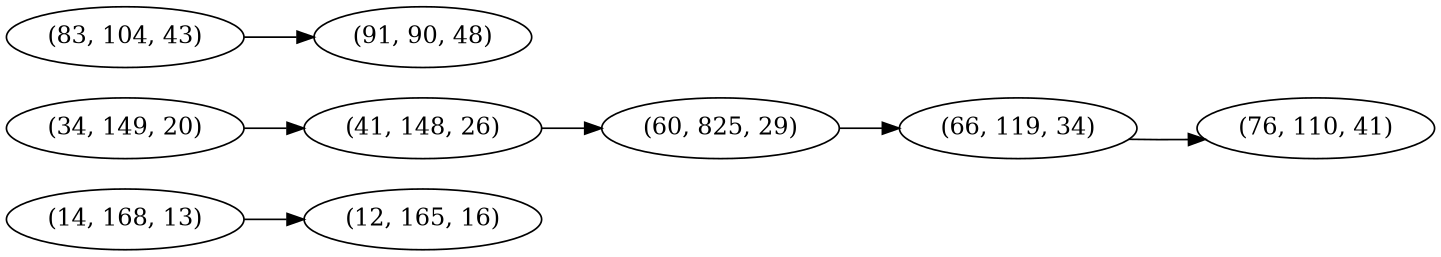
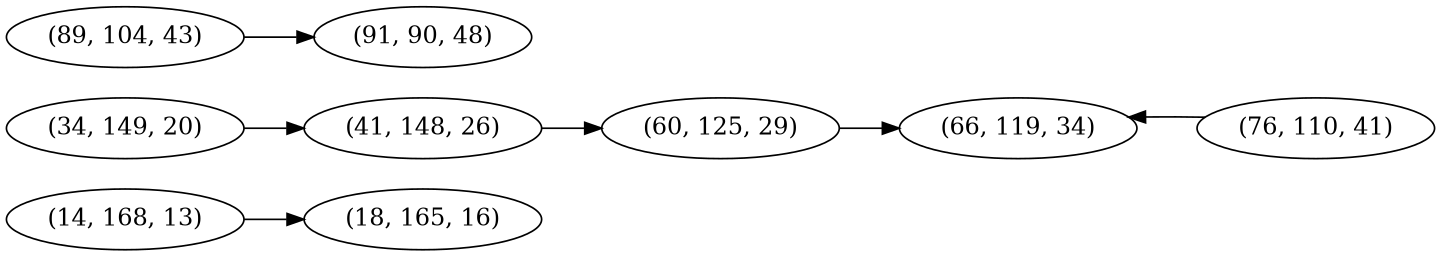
node "(83, 104, 43)": label "(83, 104, 43)" -> "(89, 104, 43)"
node "(60, 825, 29)": label "(60, 825, 29)" -> "(60, 125, 29)"
edge "(66, 119, 34)" -> "(76, 110, 41)": reversed
node "(12, 165, 16)": label "(12, 165, 16)" -> "(18, 165, 16)"
